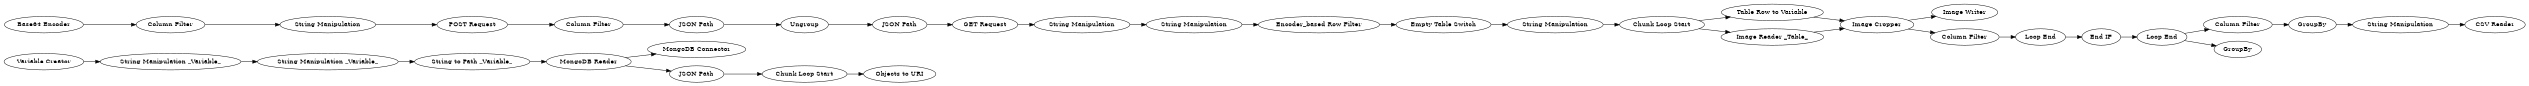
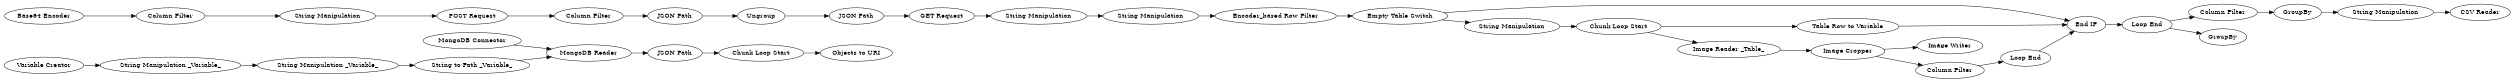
edge "Empty Table Switch" -> "End IF": added
edge "Table Row to Variable" -> "Image Cropper": now "Table Row to Variable" -> "End IF"
edge "MongoDB Reader" -> "MongoDB Connector": reversed
